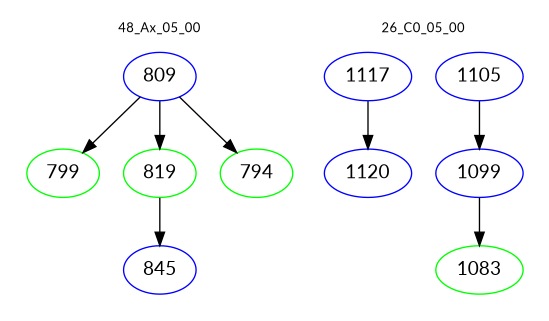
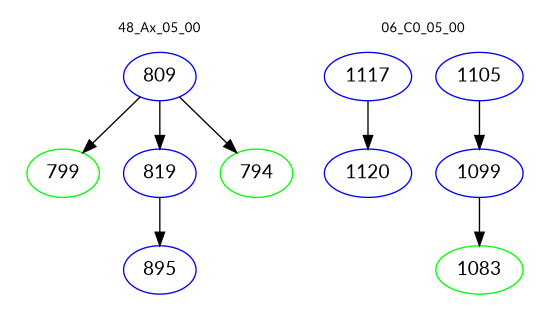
cluster "26_C0_05_00": label "26_C0_05_00" -> "06_C0_05_00"
node "819": color green -> blue
node "845": label "845" -> "895"
